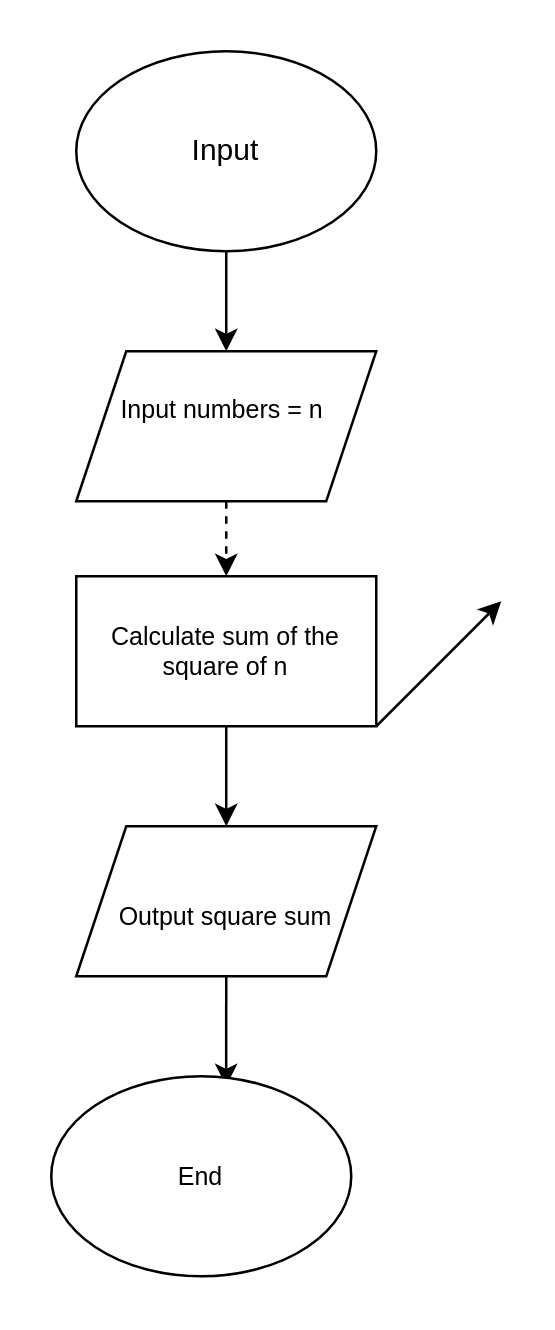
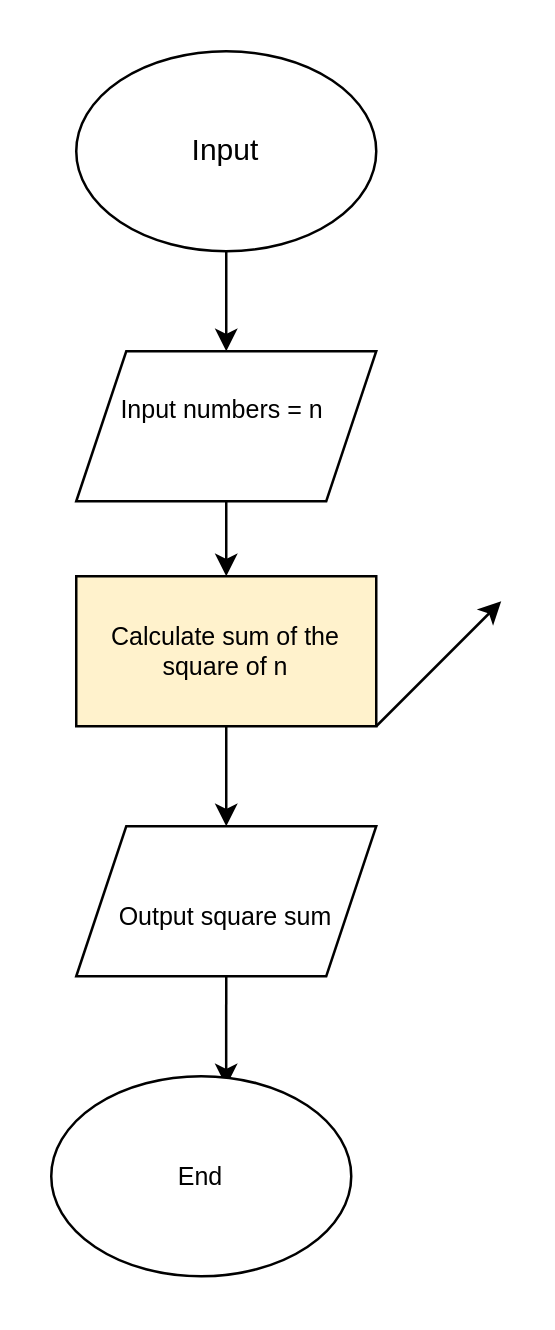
edge "Input numbers = n" -> "Calculate sum of the square of n": style dashed -> solid
node "Calculate sum of the square of n": fillcolor #ffffff -> #fff2cc
